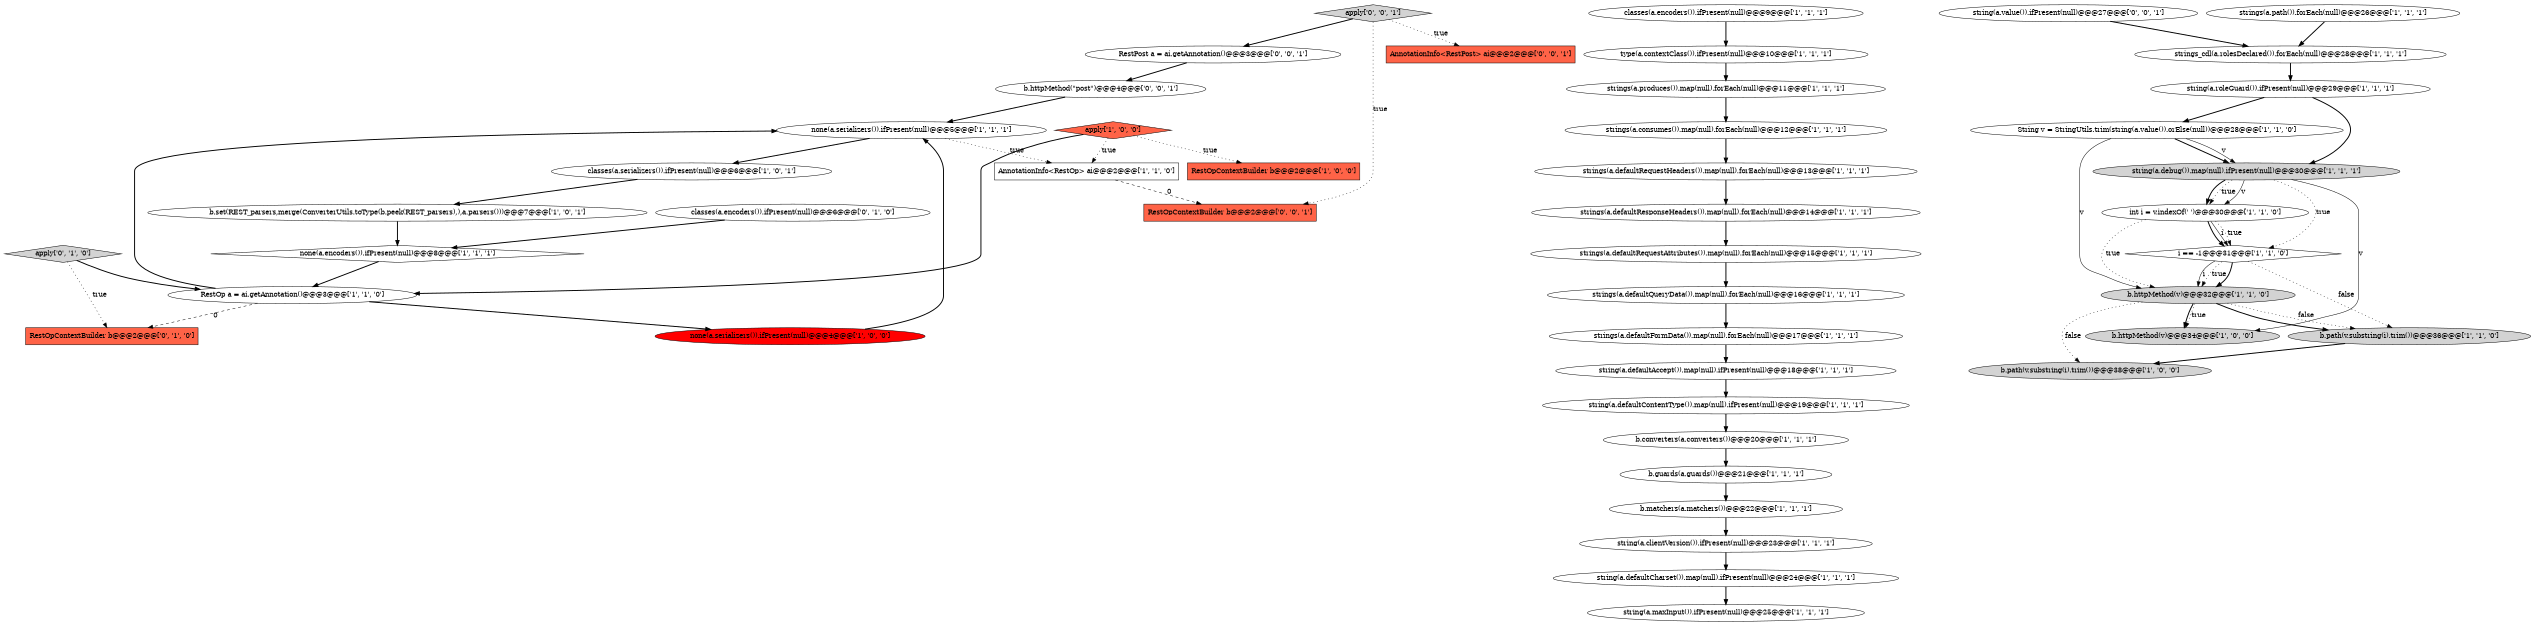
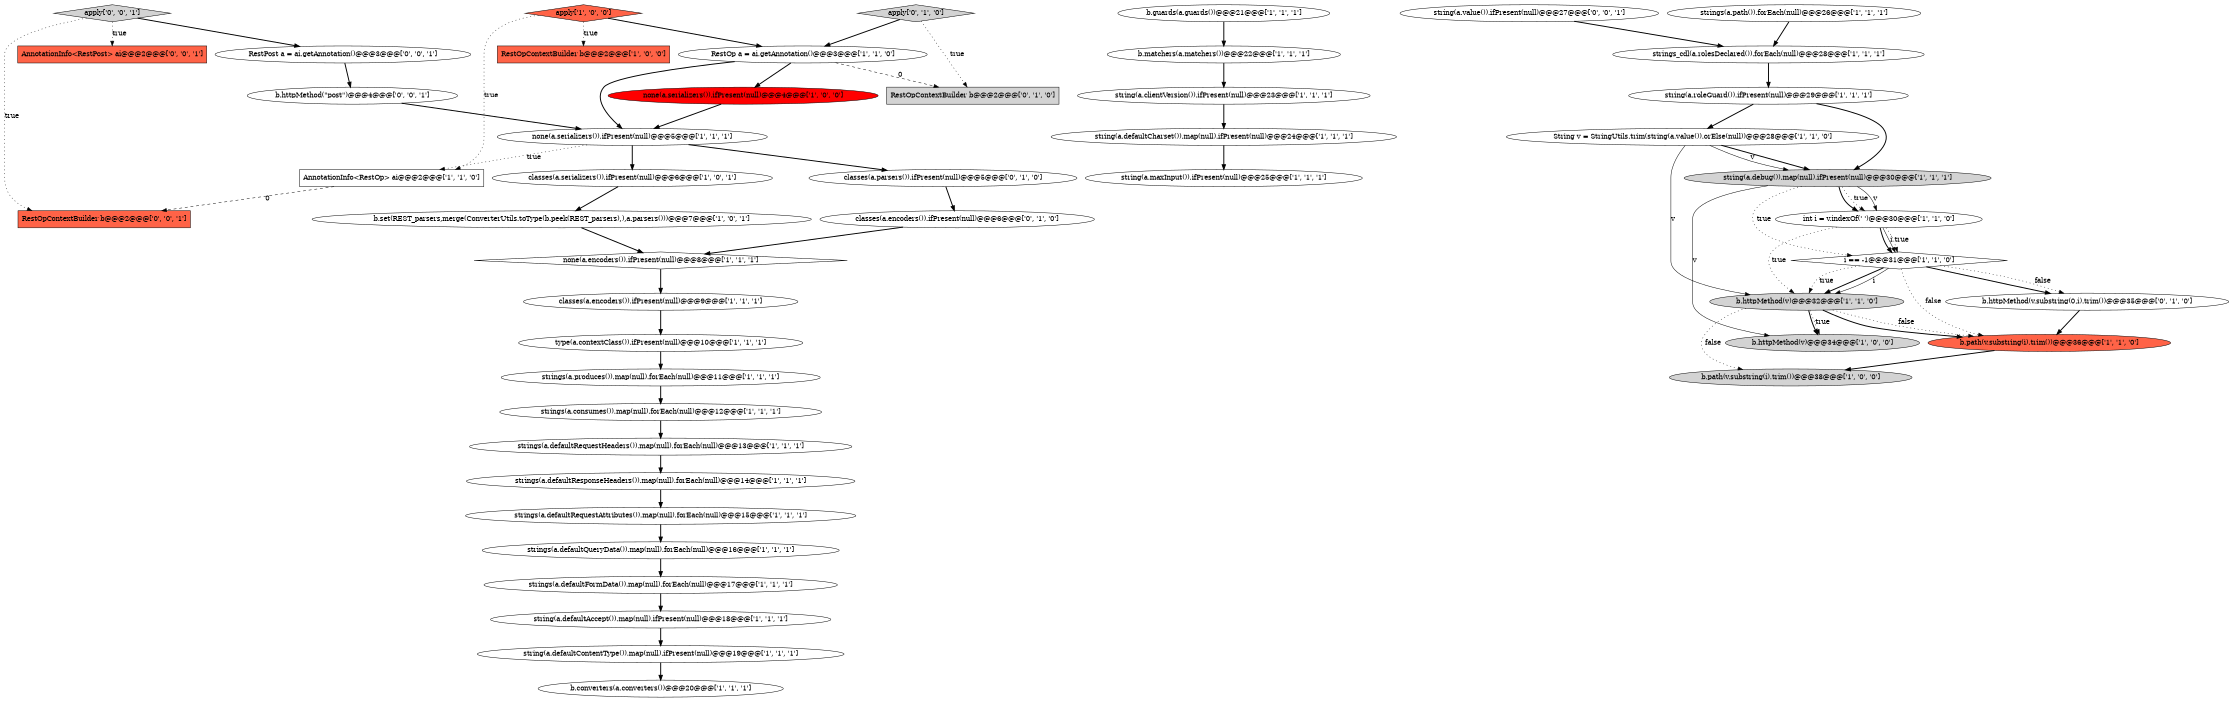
node "classes(a.parsers()).ifPresent(null)@@@5@@@['0', '1', '0']": added
edge "none(a.encoders()).ifPresent(null)@@@8@@@['1', '1', '1']" -> "RestOp a = ai.getAnnotation()@@@3@@@['1', '1', '0']": now "none(a.encoders()).ifPresent(null)@@@8@@@['1', '1', '1']" -> "classes(a.encoders()).ifPresent(null)@@@9@@@['1', '1', '1']"
node "b.httpMethod(v.substring(0,i).trim())@@@35@@@['0', '1', '0']": added
node "RestOpContextBuilder b@@@2@@@['0', '1', '0']": fillcolor tomato -> lightgray
node "b.path(v.substring(i).trim())@@@36@@@['1', '1', '0']": fillcolor lightgray -> tomato
edge "b.converters(a.converters())@@@20@@@['1', '1', '1']" -> "b.guards(a.guards())@@@21@@@['1', '1', '1']": removed
